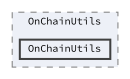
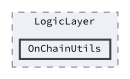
cluster "OnChainUtils": label "OnChainUtils" -> "LogicLayer"
